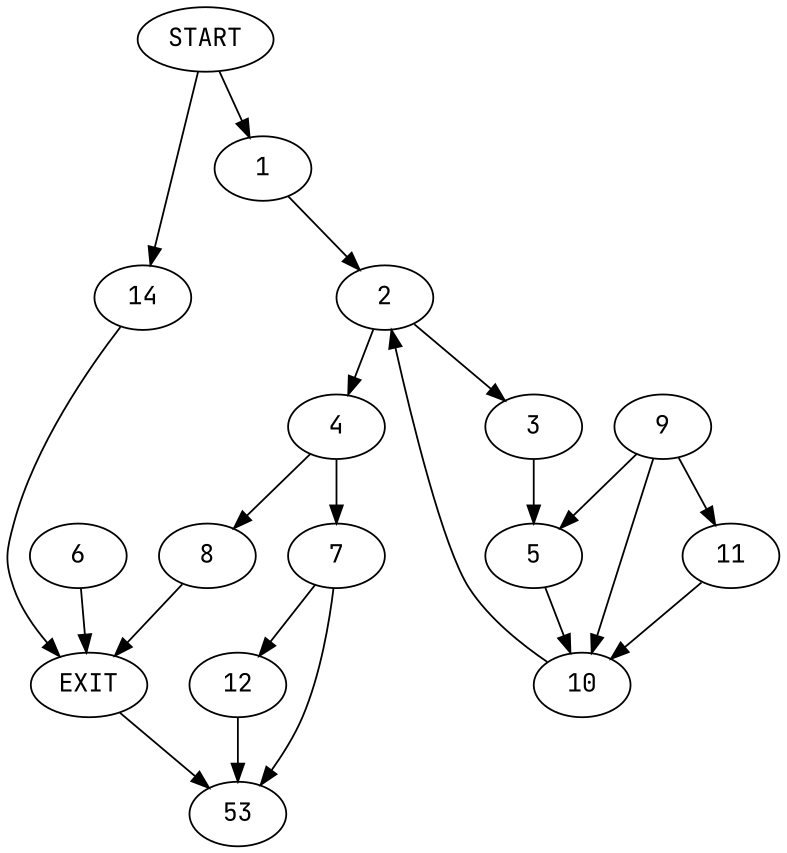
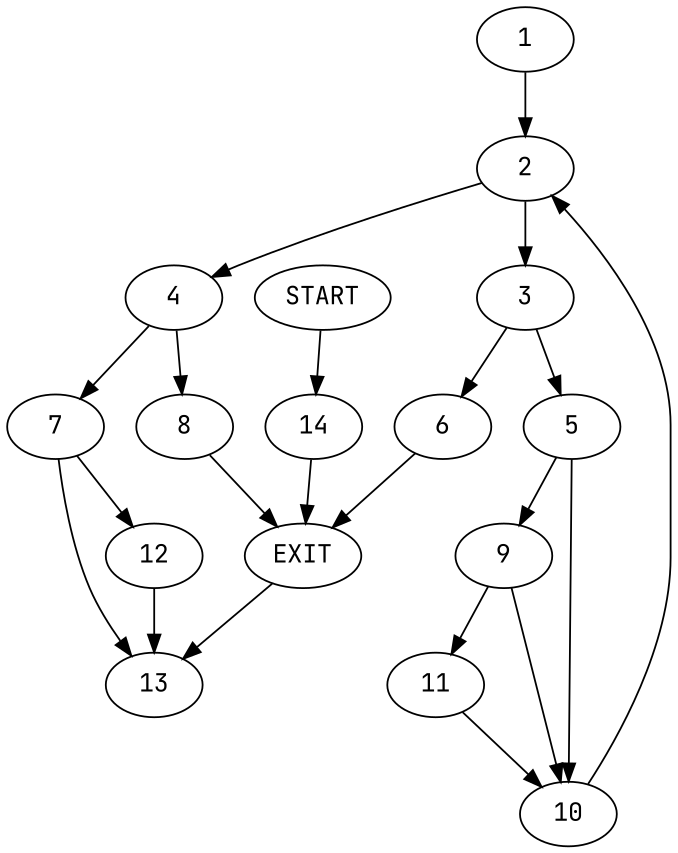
edge "START" -> "1": removed
edge "3" -> "6": added
edge "9" -> "5": reversed
node "53": label "53" -> "13"
